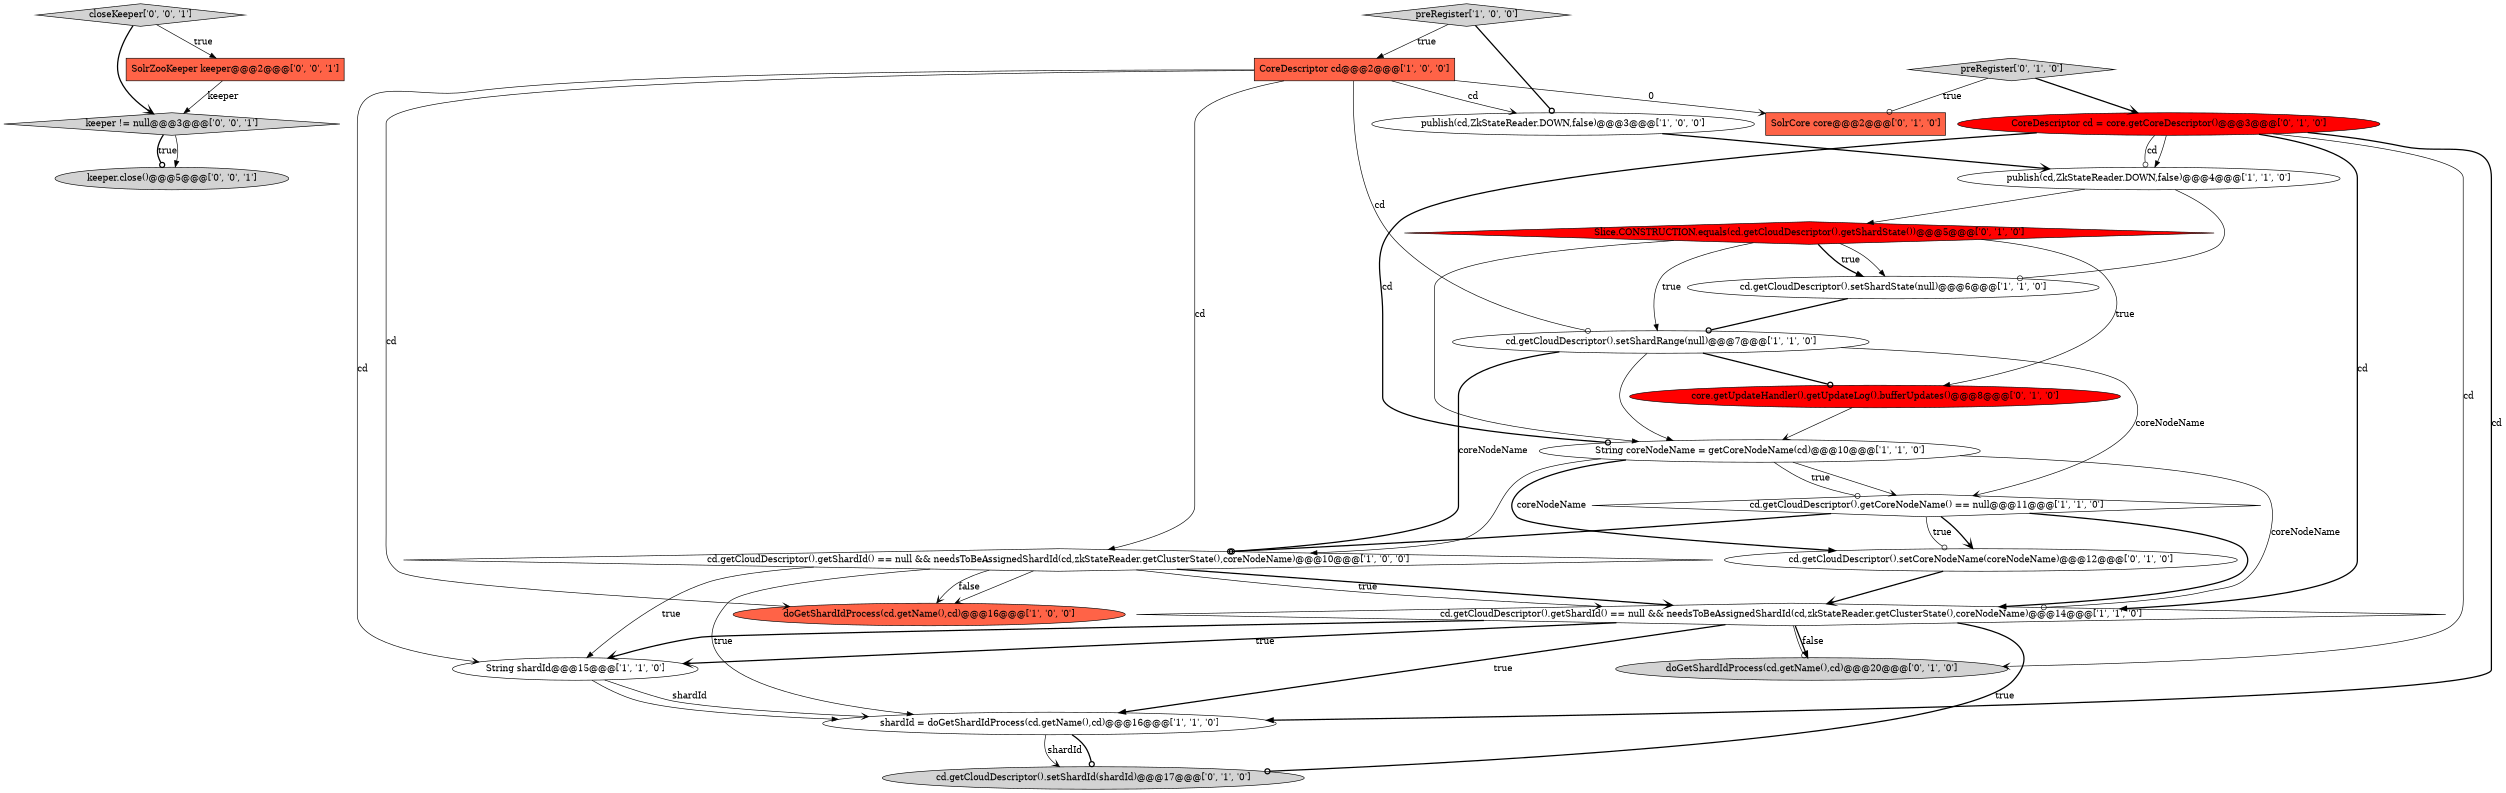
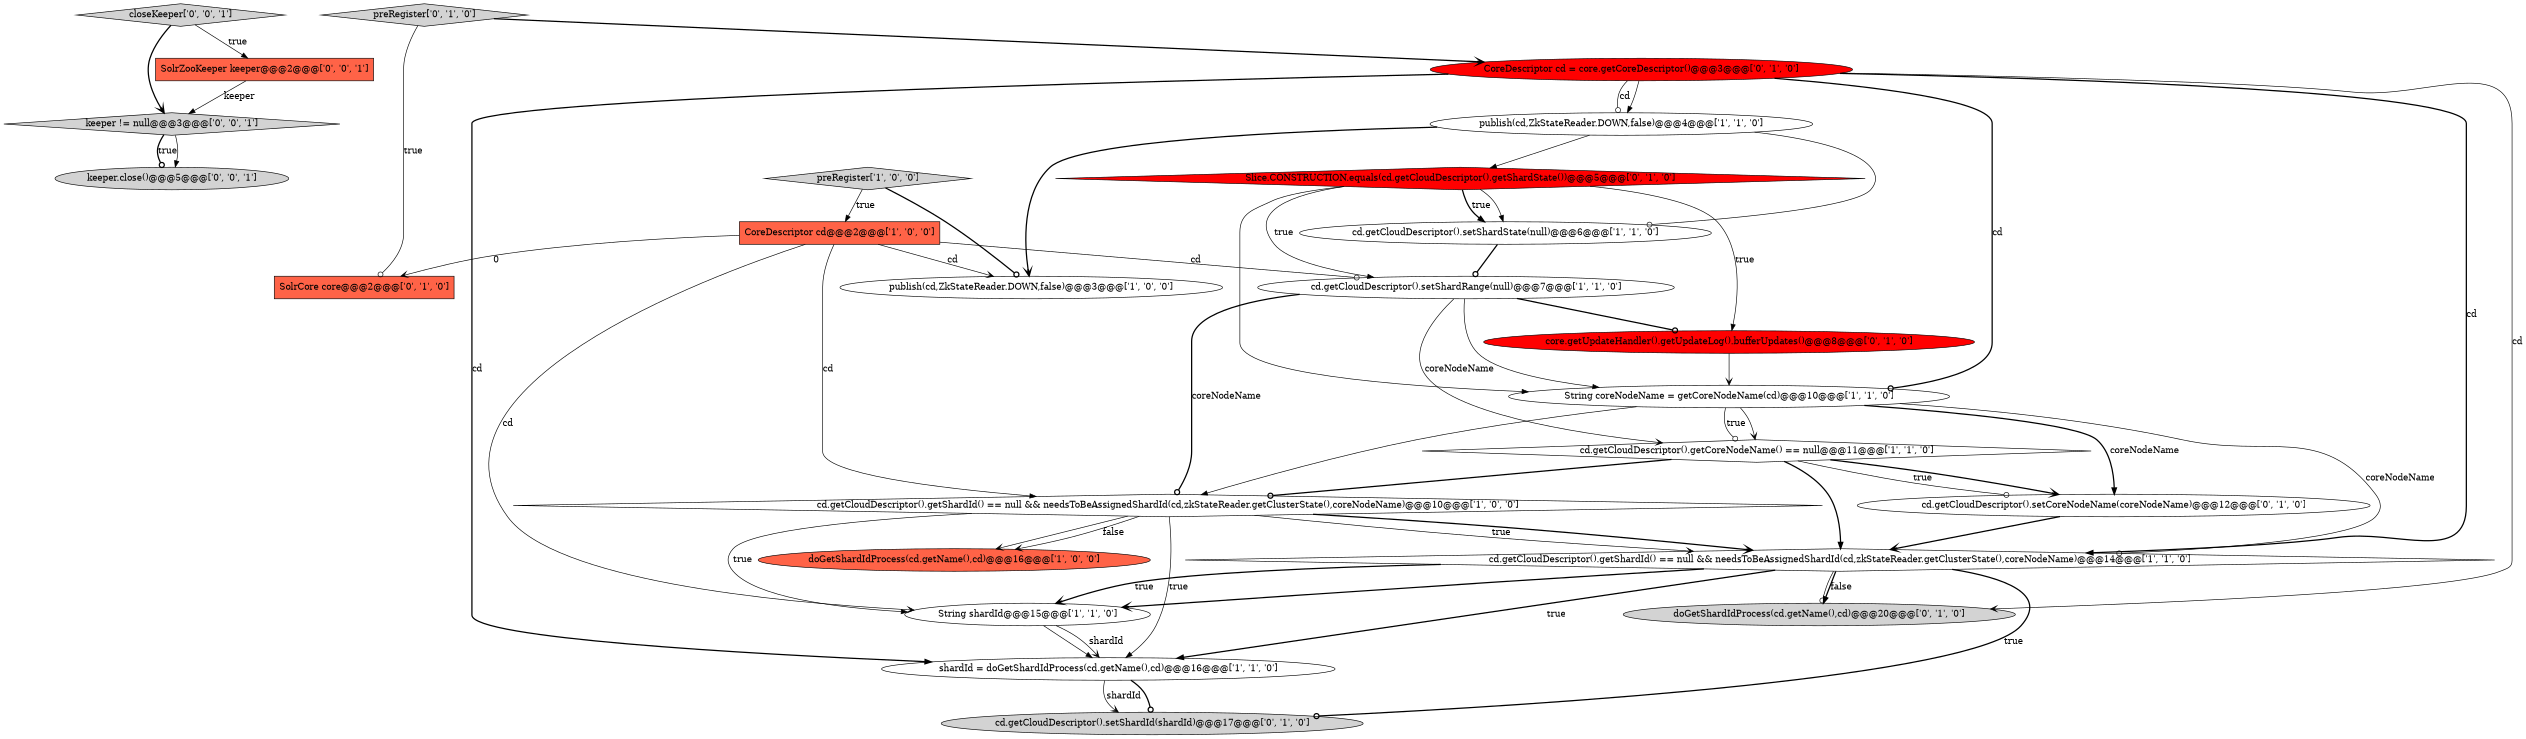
edge "CoreDescriptor cd@@@2@@@['1', '0', '0']" -> "doGetShardIdProcess(cd.getName(),cd)@@@16@@@['1', '0', '0']": removed, label "cd"
edge "publish(cd,ZkStateReader.DOWN,false)@@@3@@@['1', '0', '0']" -> "publish(cd,ZkStateReader.DOWN,false)@@@4@@@['1', '1', '0']": reversed
